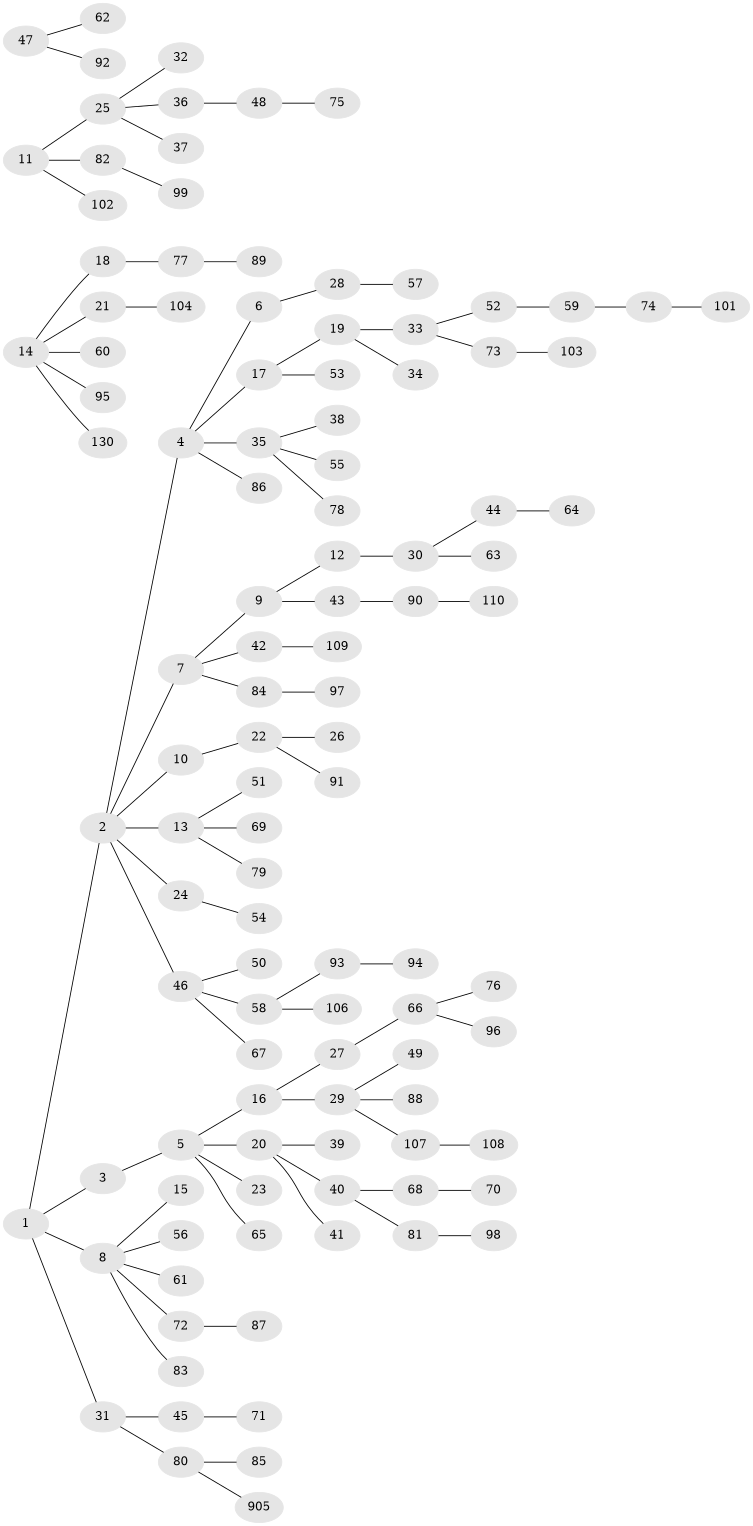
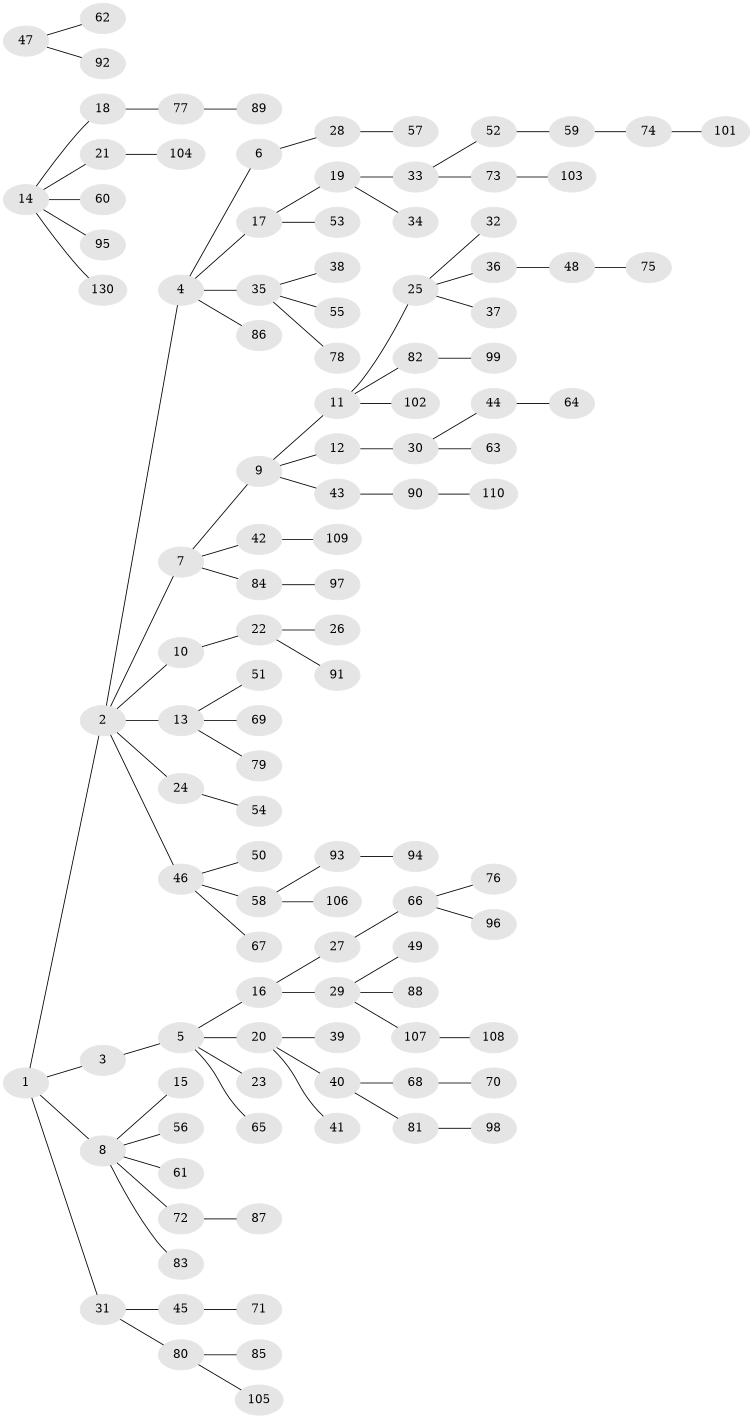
edge "11" -- "9": added
node "905": label "905" -> "105"
